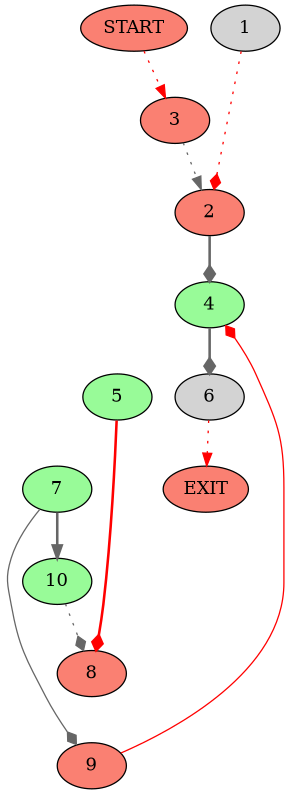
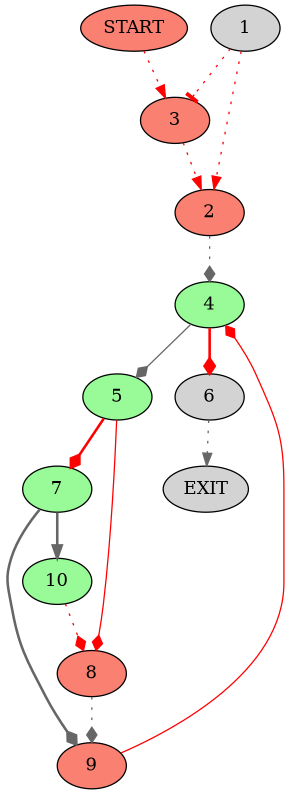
edge "1" -> "3": added
edge "1" -> "2": arrowhead diamond -> normal
edge "3" -> "2": color gray40 -> red
edge "2" -> "4": style bold -> dotted
edge "4" -> "6": color gray40 -> red
edge "4" -> "5": added
edge "5" -> "7": added
edge "6" -> "EXIT": color red -> gray40
node "EXIT": fillcolor salmon -> lightgrey
edge "5" -> "8": style bold -> solid
edge "10" -> "8": color gray40 -> red
edge "7" -> "9": style solid -> bold
edge "8" -> "9": added
